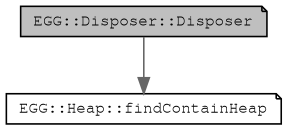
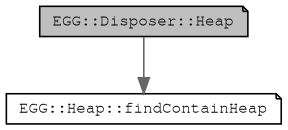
node "EGG::Disposer::Disposer": label "EGG::Disposer::Disposer" -> "EGG::Disposer::Heap"
